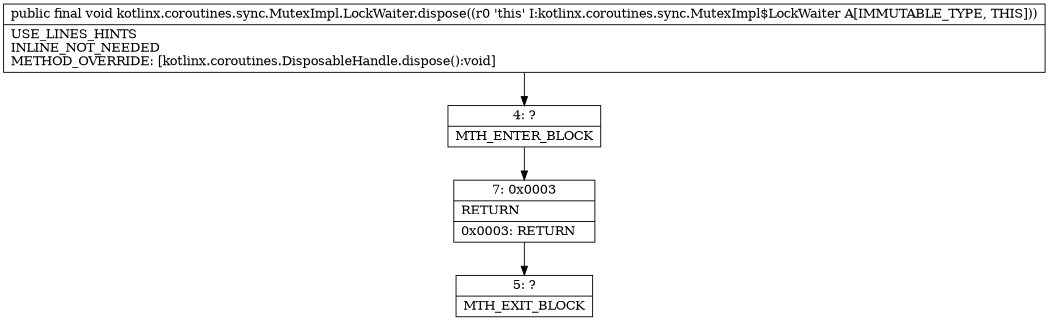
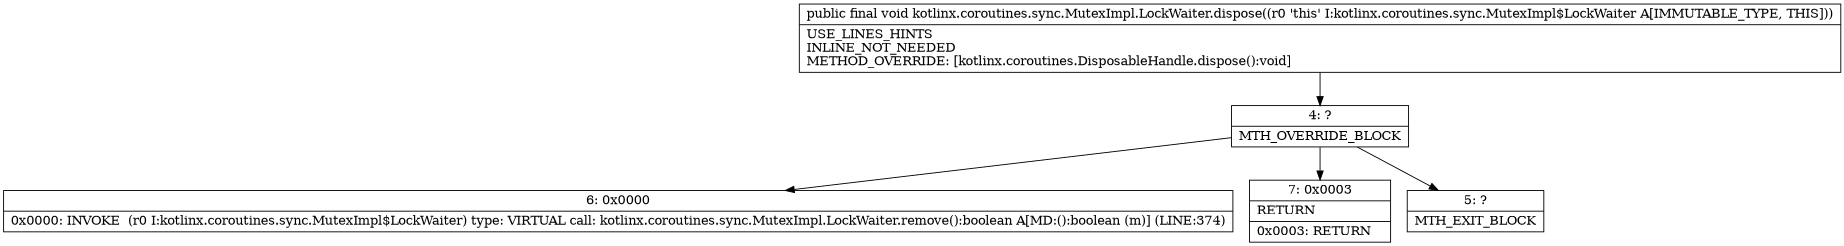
node "4: ?": text "MTH_ENTER_BLOCK" -> "MTH_OVERRIDE_BLOCK"
node "6: 0x0000": added
edge "7: 0x0003" -> "5: ?": now "4: ?" -> "5: ?"
